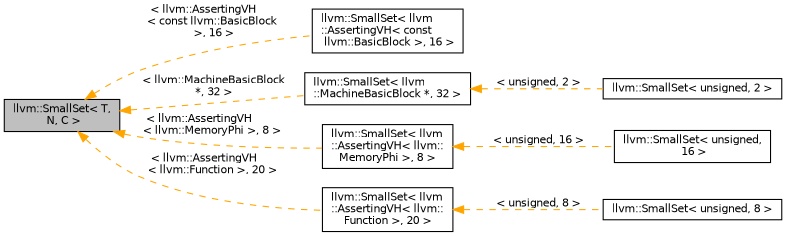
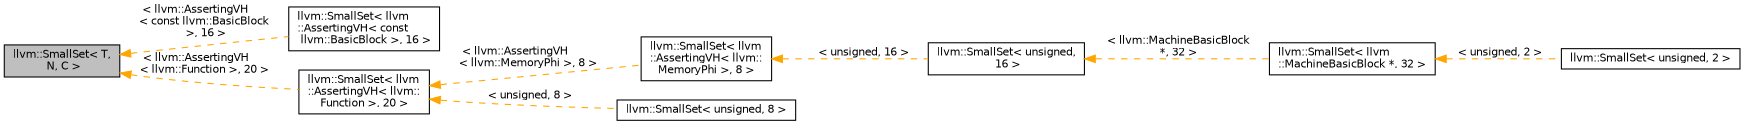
edge "llvm::SmallSet< llvm ::MachineBasicBlock *, 32 >" -> "llvm::SmallSet< T, N, C >": now "llvm::SmallSet< llvm ::MachineBasicBlock *, 32 >" -> "llvm::SmallSet< unsigned, 16 >"
edge "llvm::SmallSet< llvm ::AssertingVH< llvm:: MemoryPhi >, 8 >" -> "llvm::SmallSet< T, N, C >": now "llvm::SmallSet< llvm ::AssertingVH< llvm:: MemoryPhi >, 8 >" -> "llvm::SmallSet< llvm ::AssertingVH< llvm:: Function >, 20 >"
